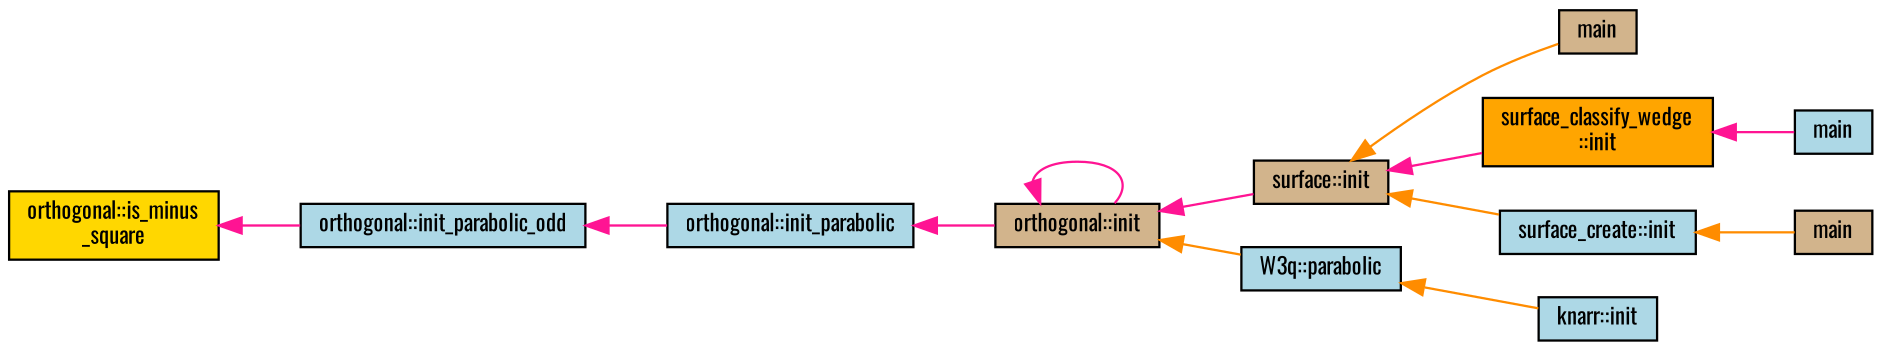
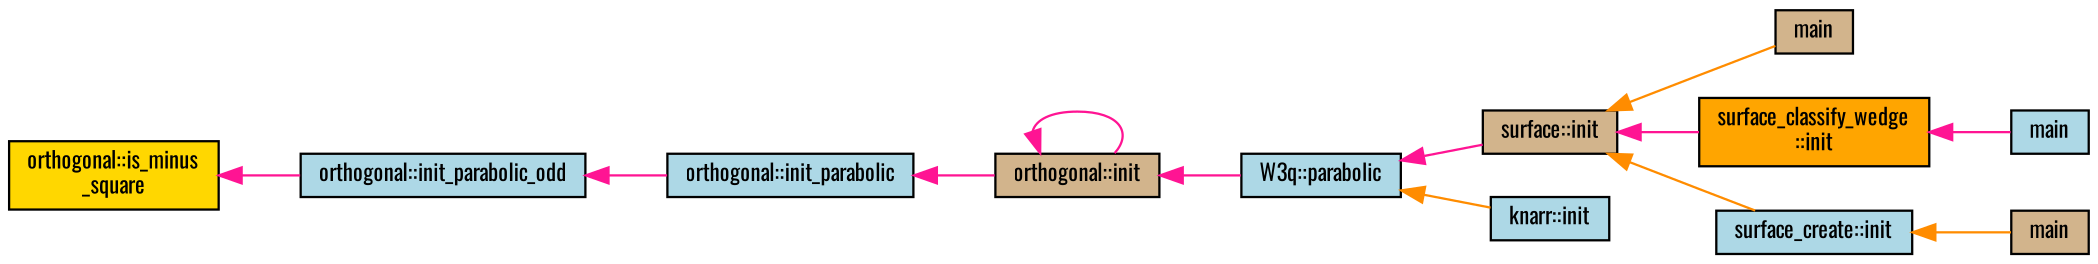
edge "surface::init" -> "orthogonal::init": now "surface::init" -> "W3q::parabolic"
edge "W3q::parabolic" -> "orthogonal::init": color darkorange -> deeppink
